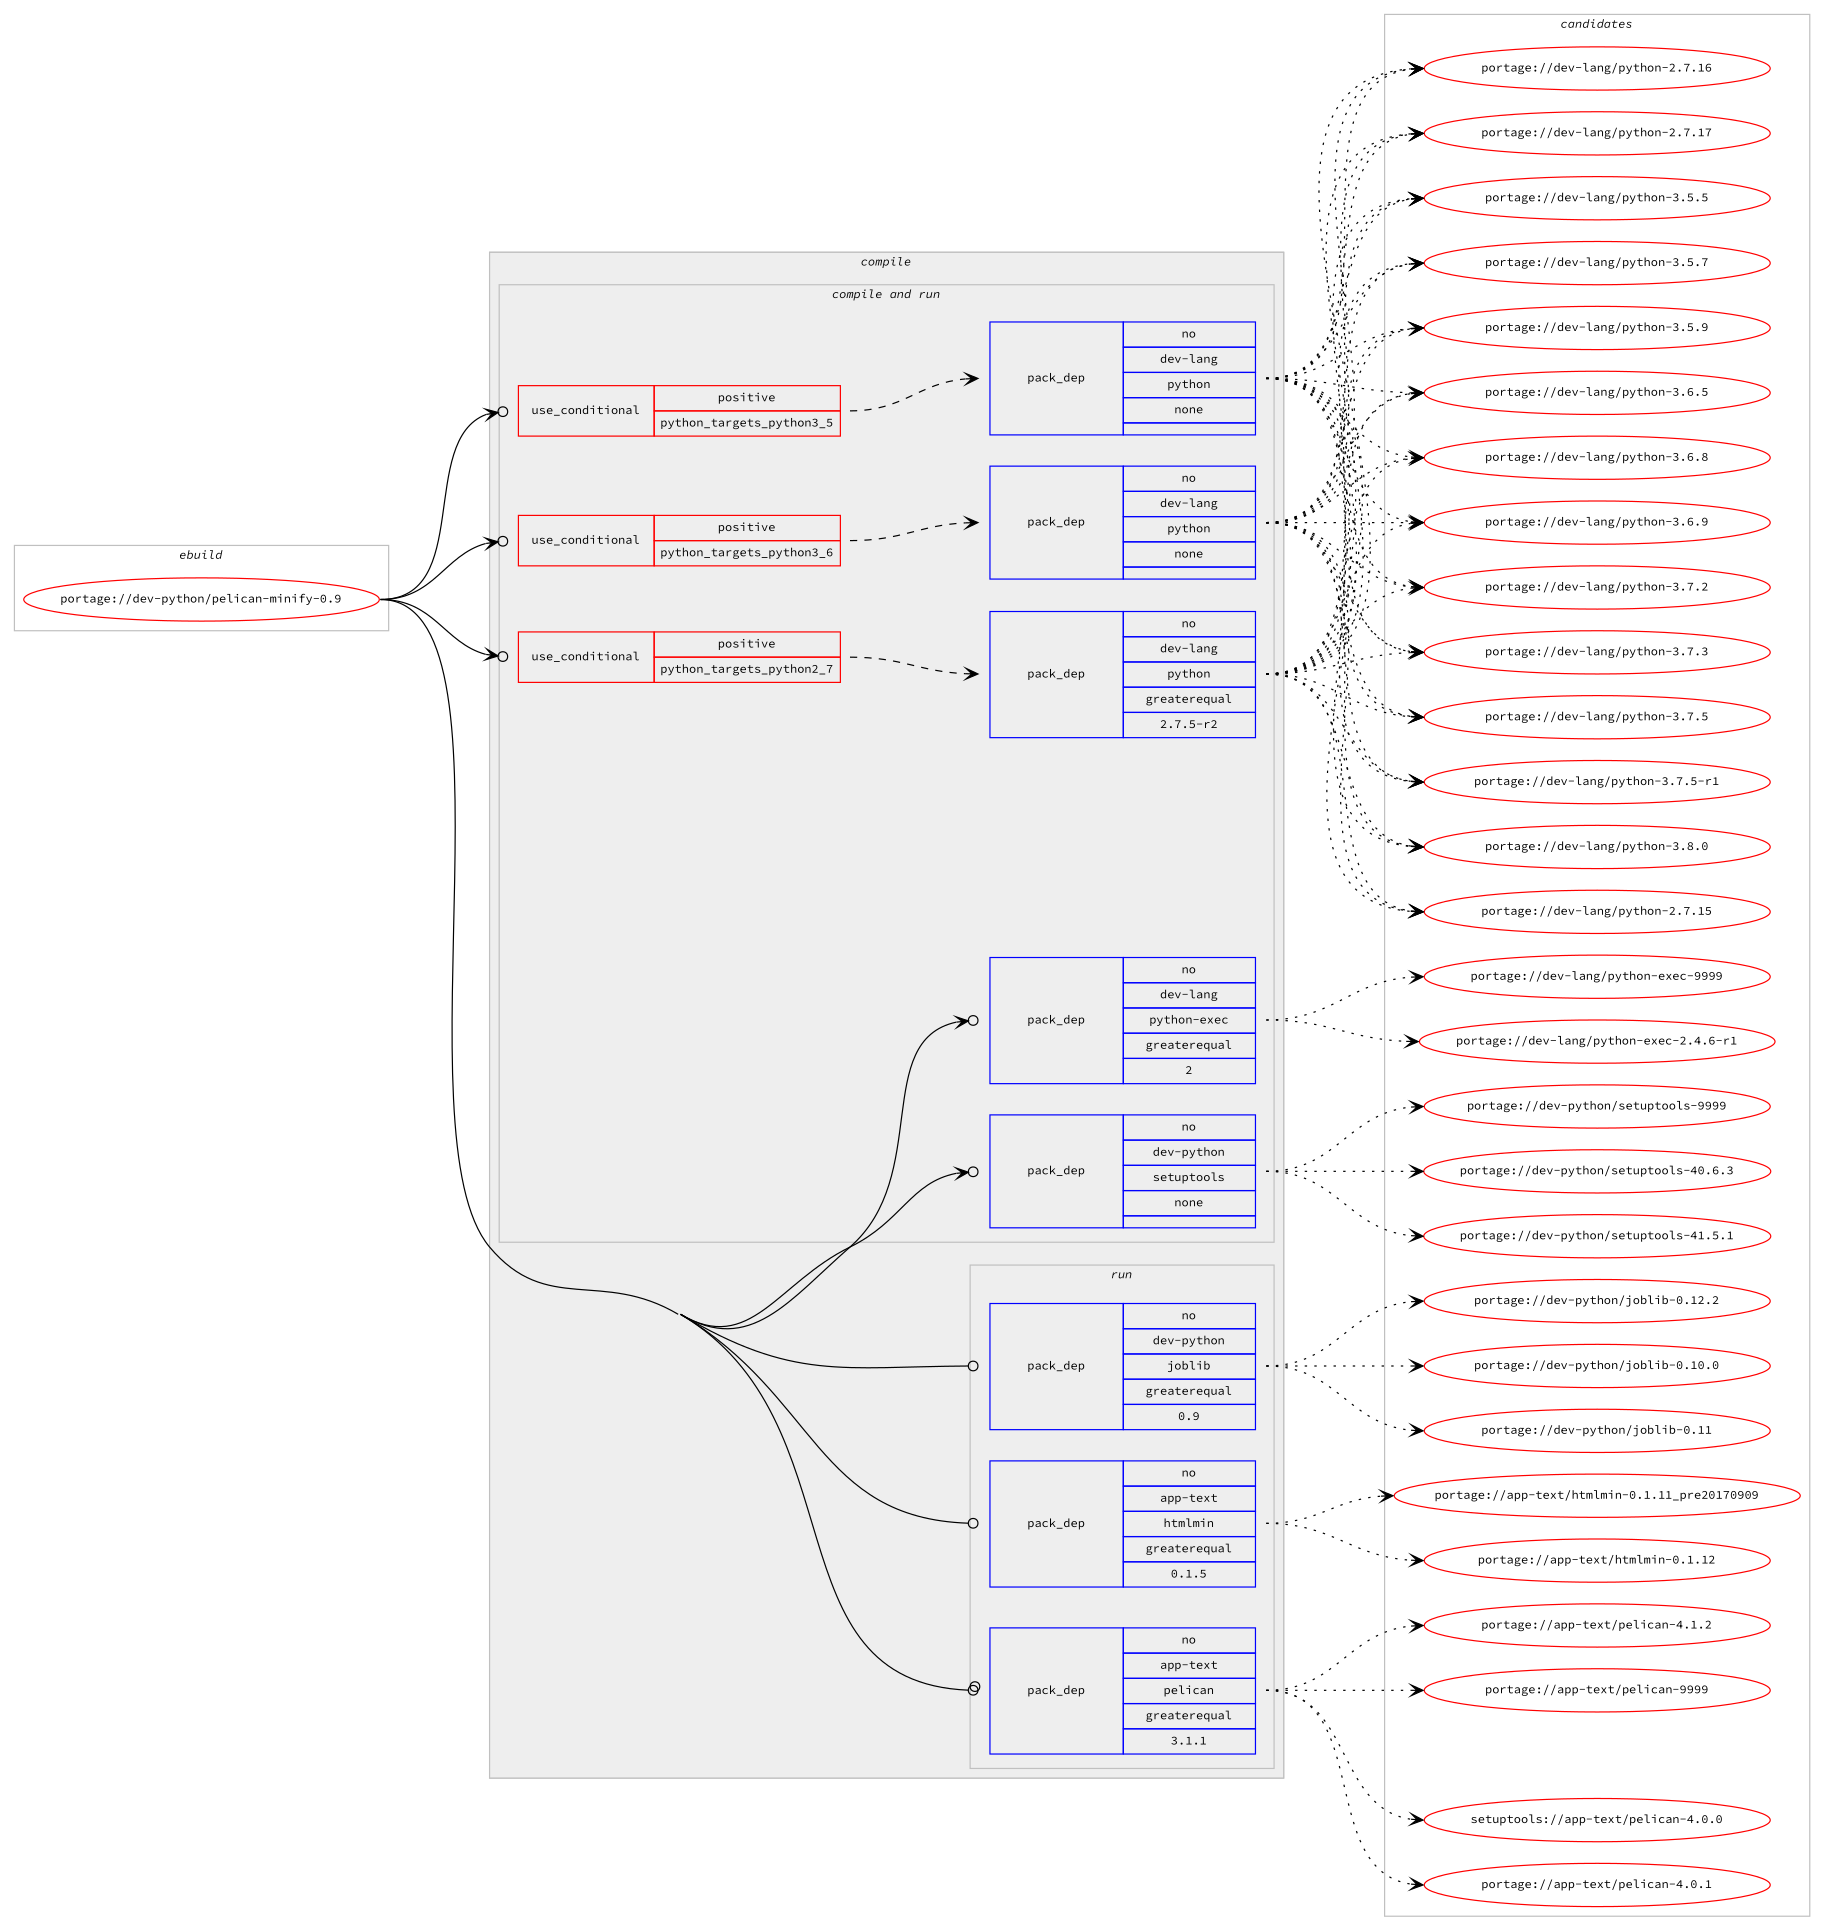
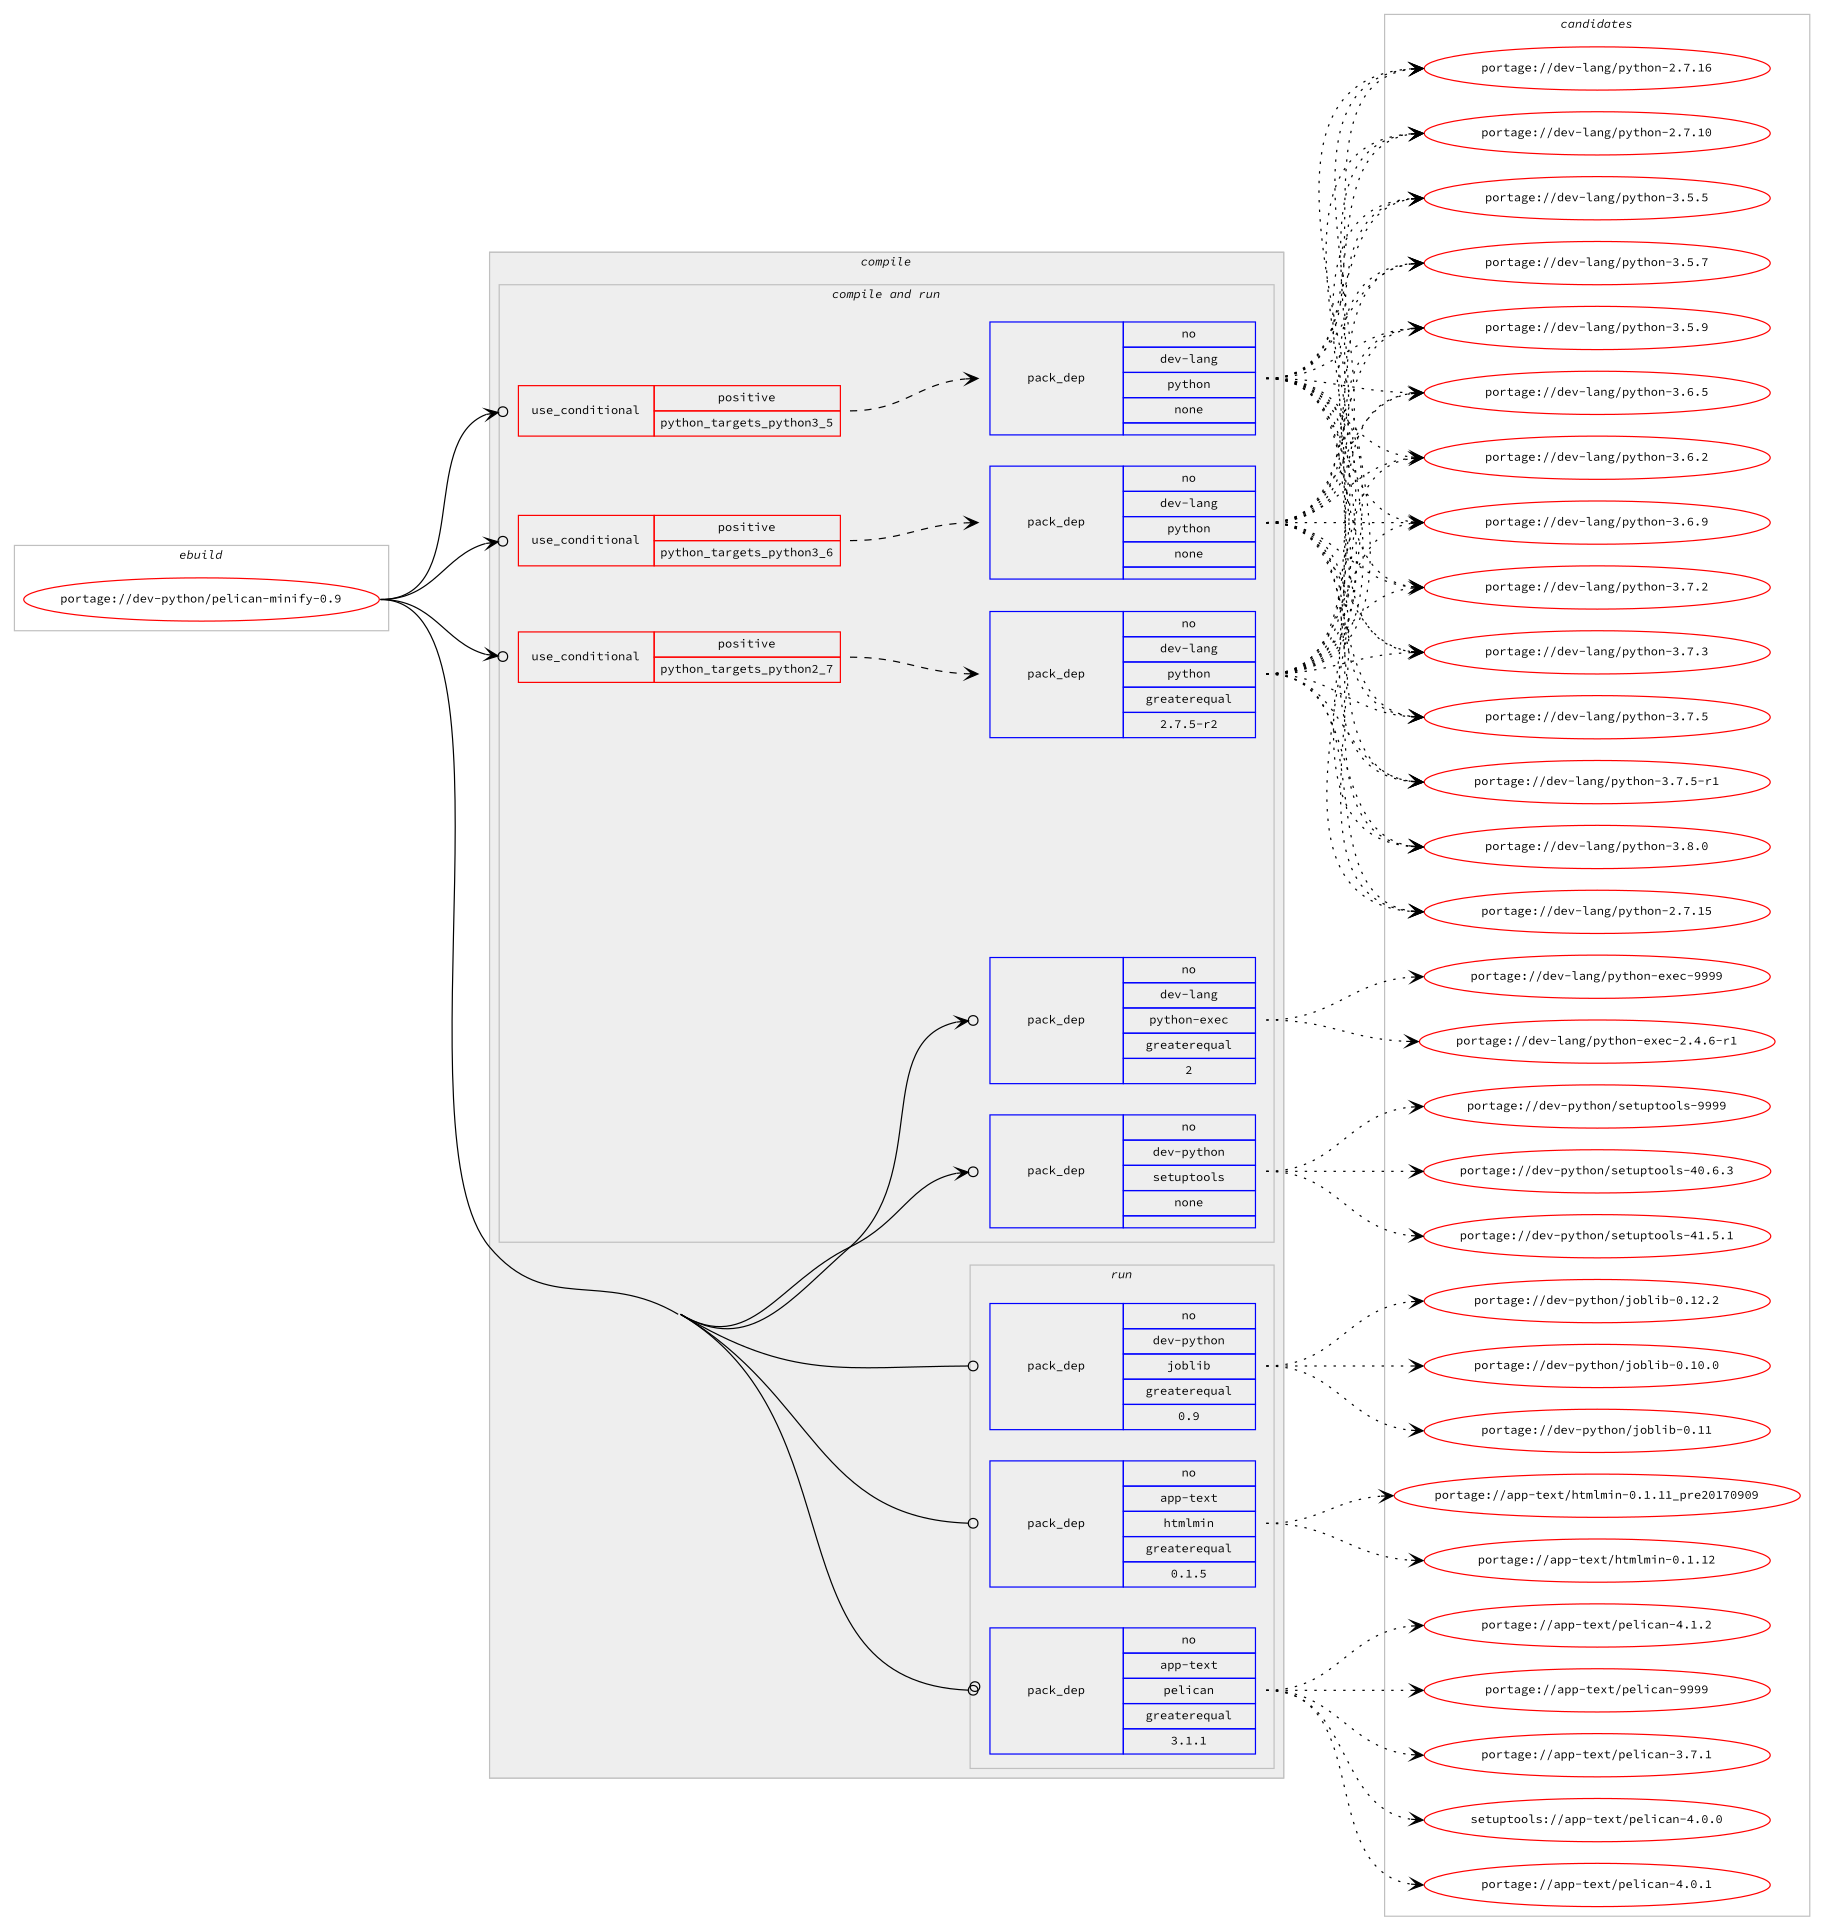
node "portage://dev-lang/python-2.7.17": label "portage://dev-lang/python-2.7.17" -> "portage://dev-lang/python-2.7.10"
node "portage://dev-lang/python-3.6.8": label "portage://dev-lang/python-3.6.8" -> "portage://dev-lang/python-3.6.2"
node "portage://app-text/pelican-3.7.1": added
